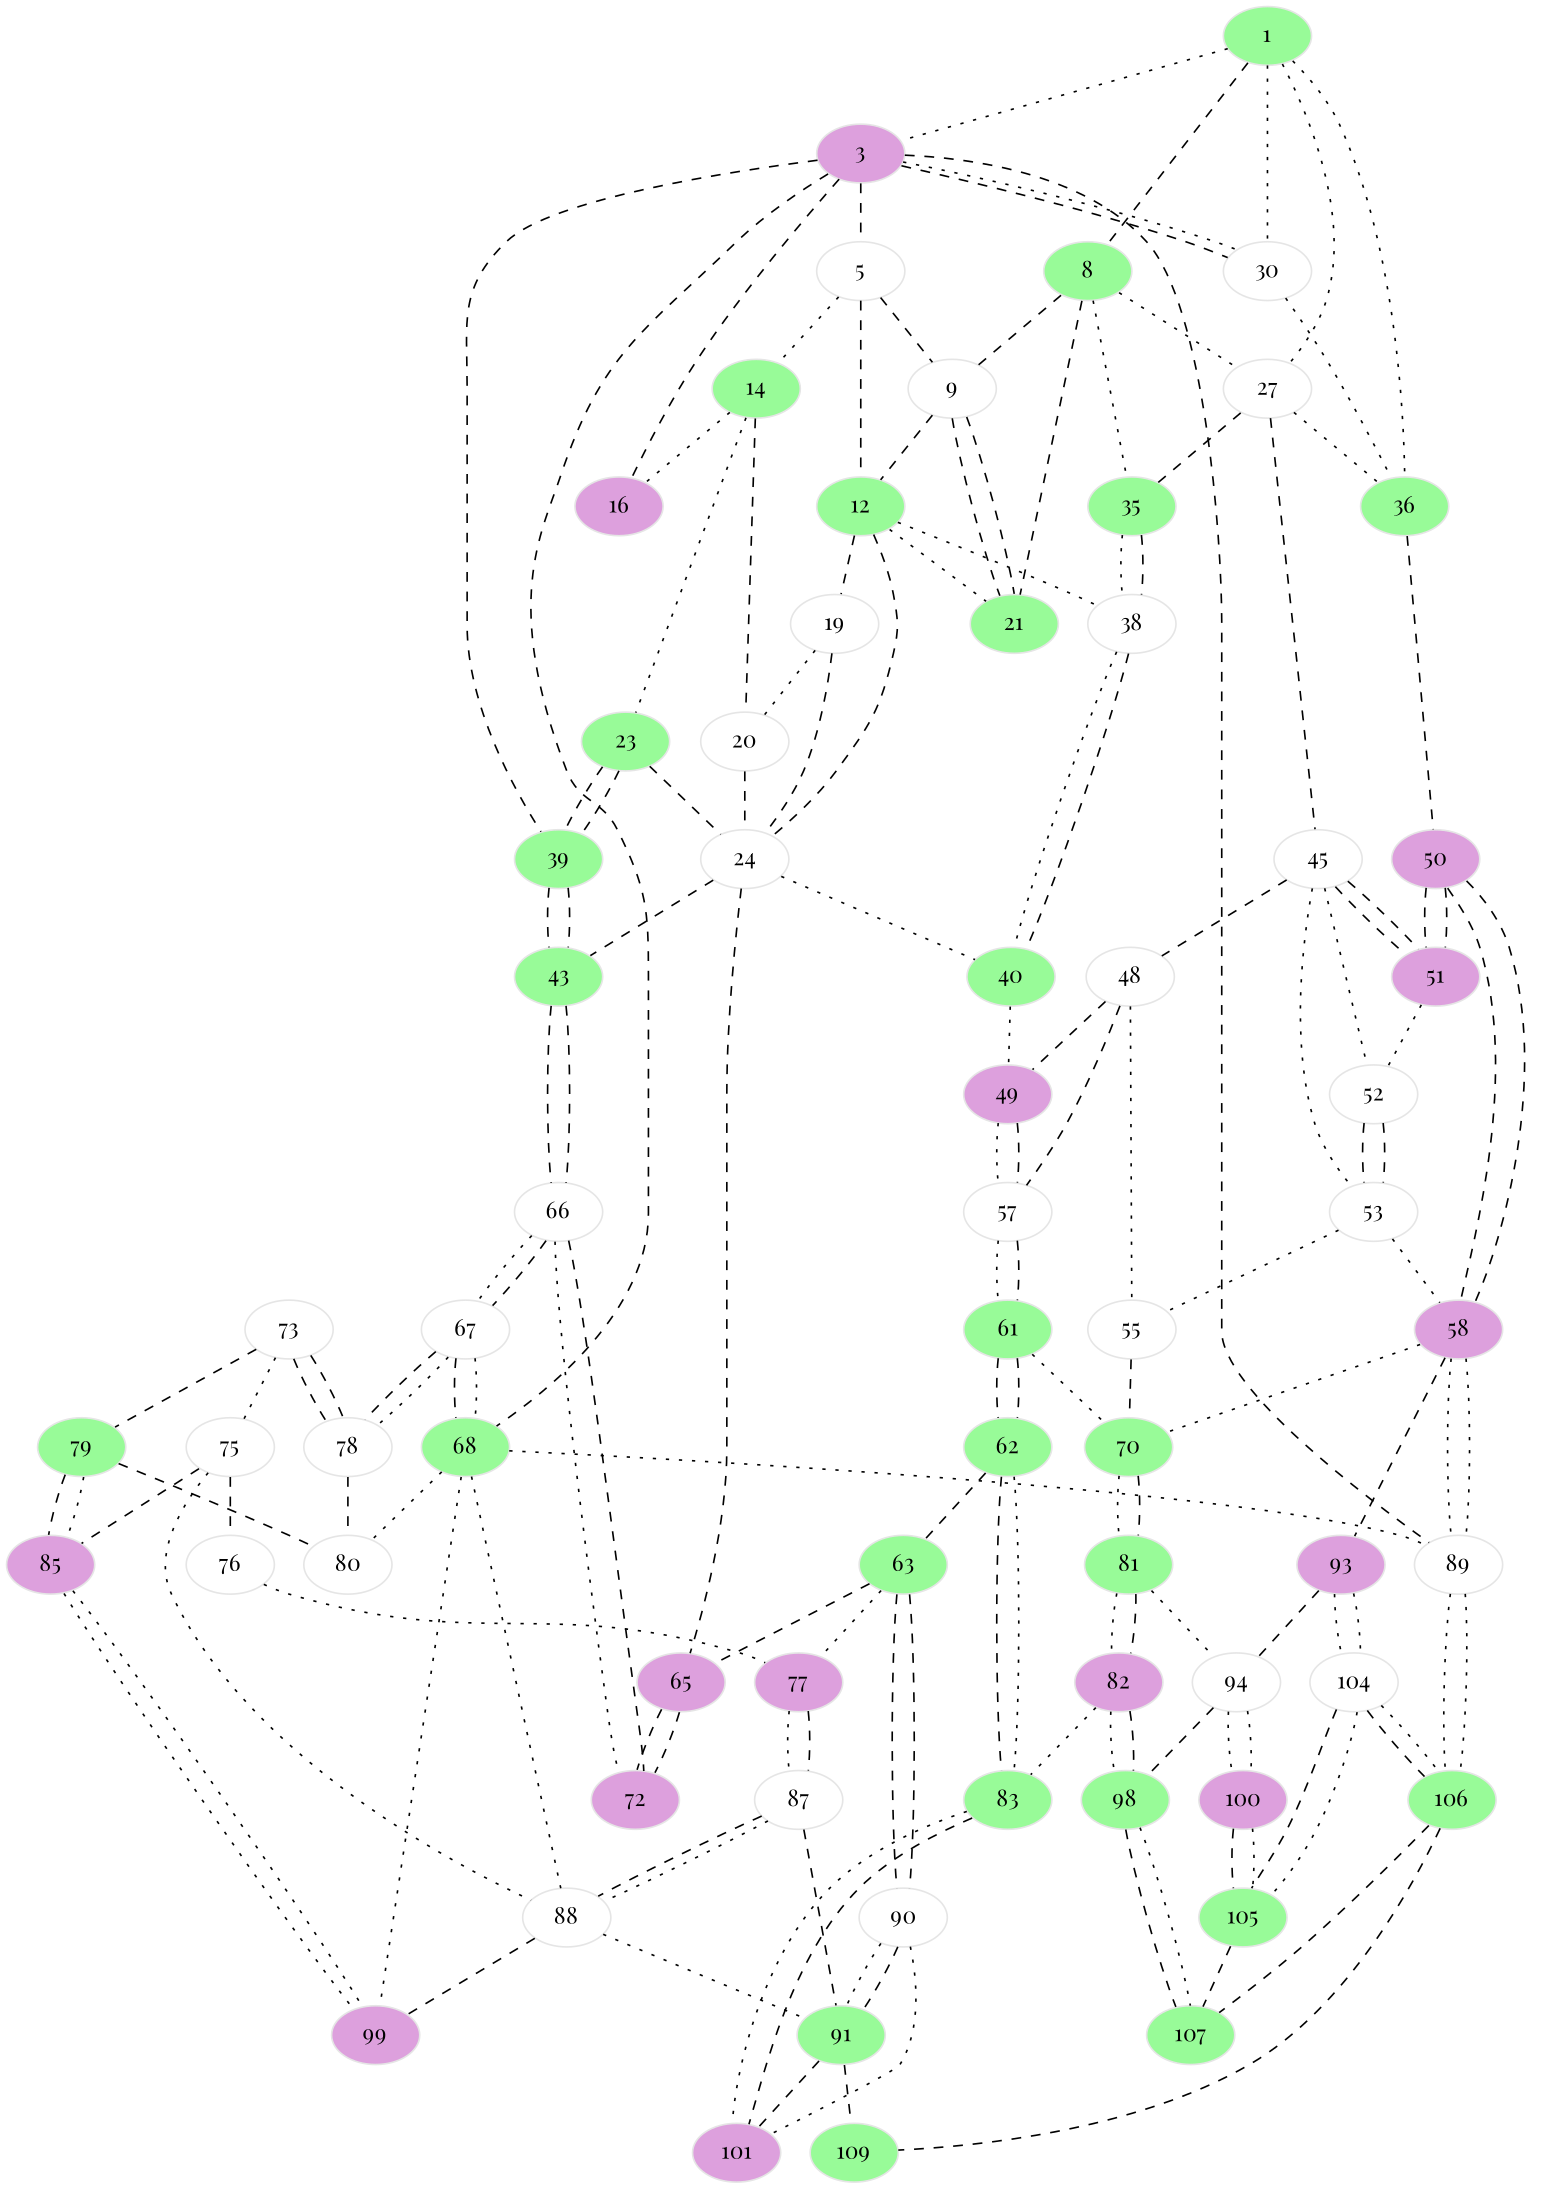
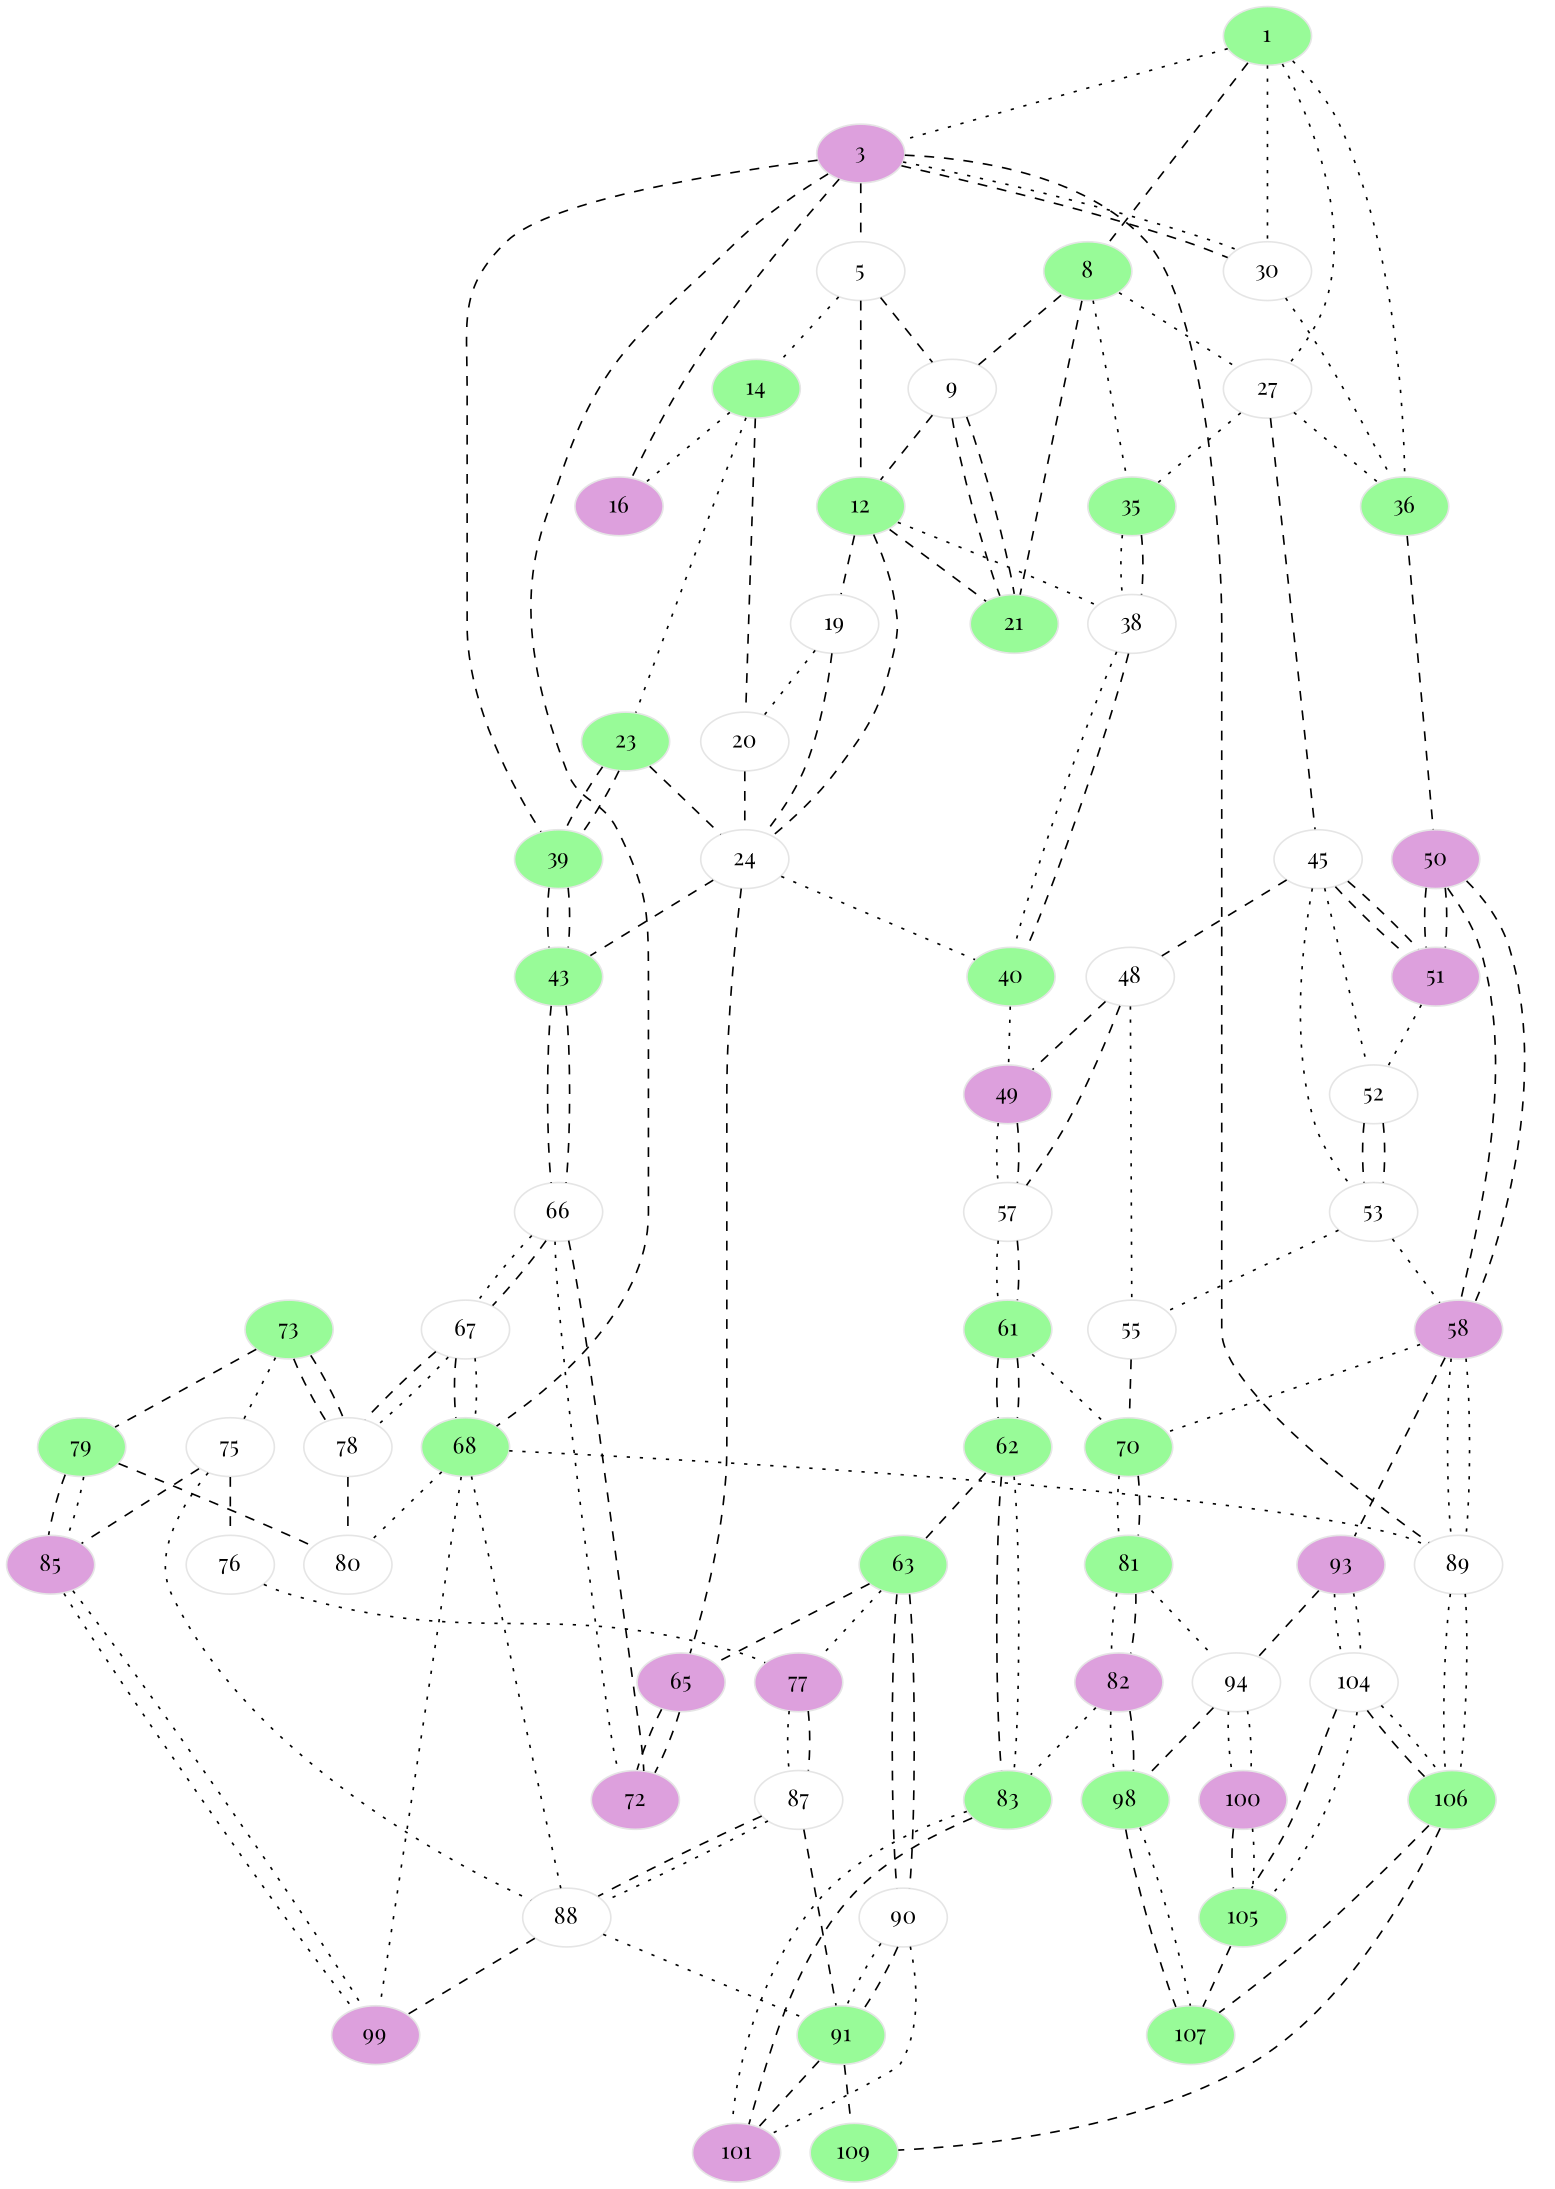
edge "27" -- "35": style dashed -> dotted
edge "12" -- "21": style dotted -> dashed
node "73": fillcolor white -> palegreen
